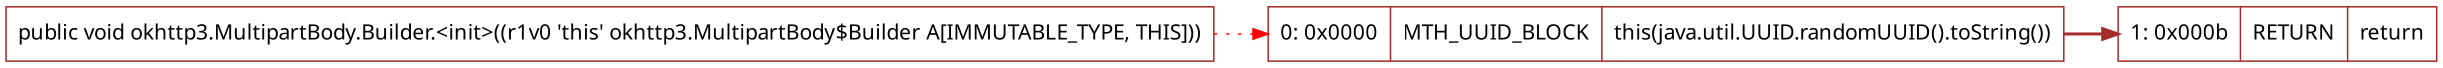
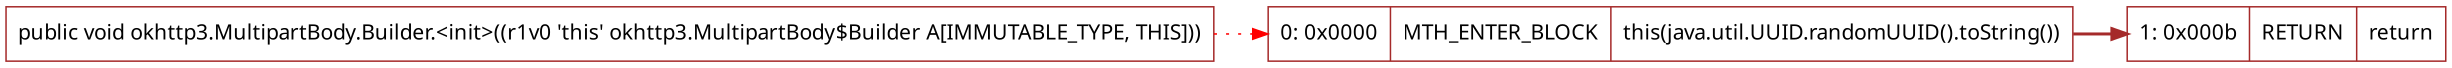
node "0: 0x0000": text "MTH_UUID_BLOCK" -> "MTH_ENTER_BLOCK"
